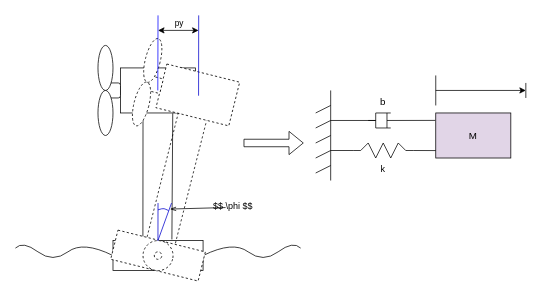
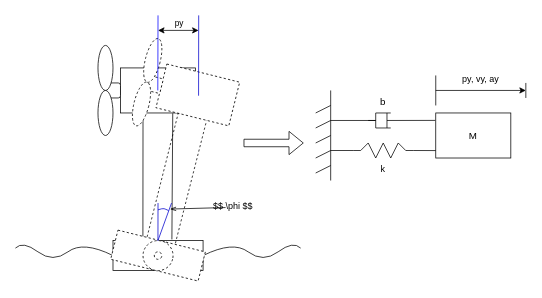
node "py, vy, ay": added
node "M": fillcolor #e1d5e7 -> #ffffff
